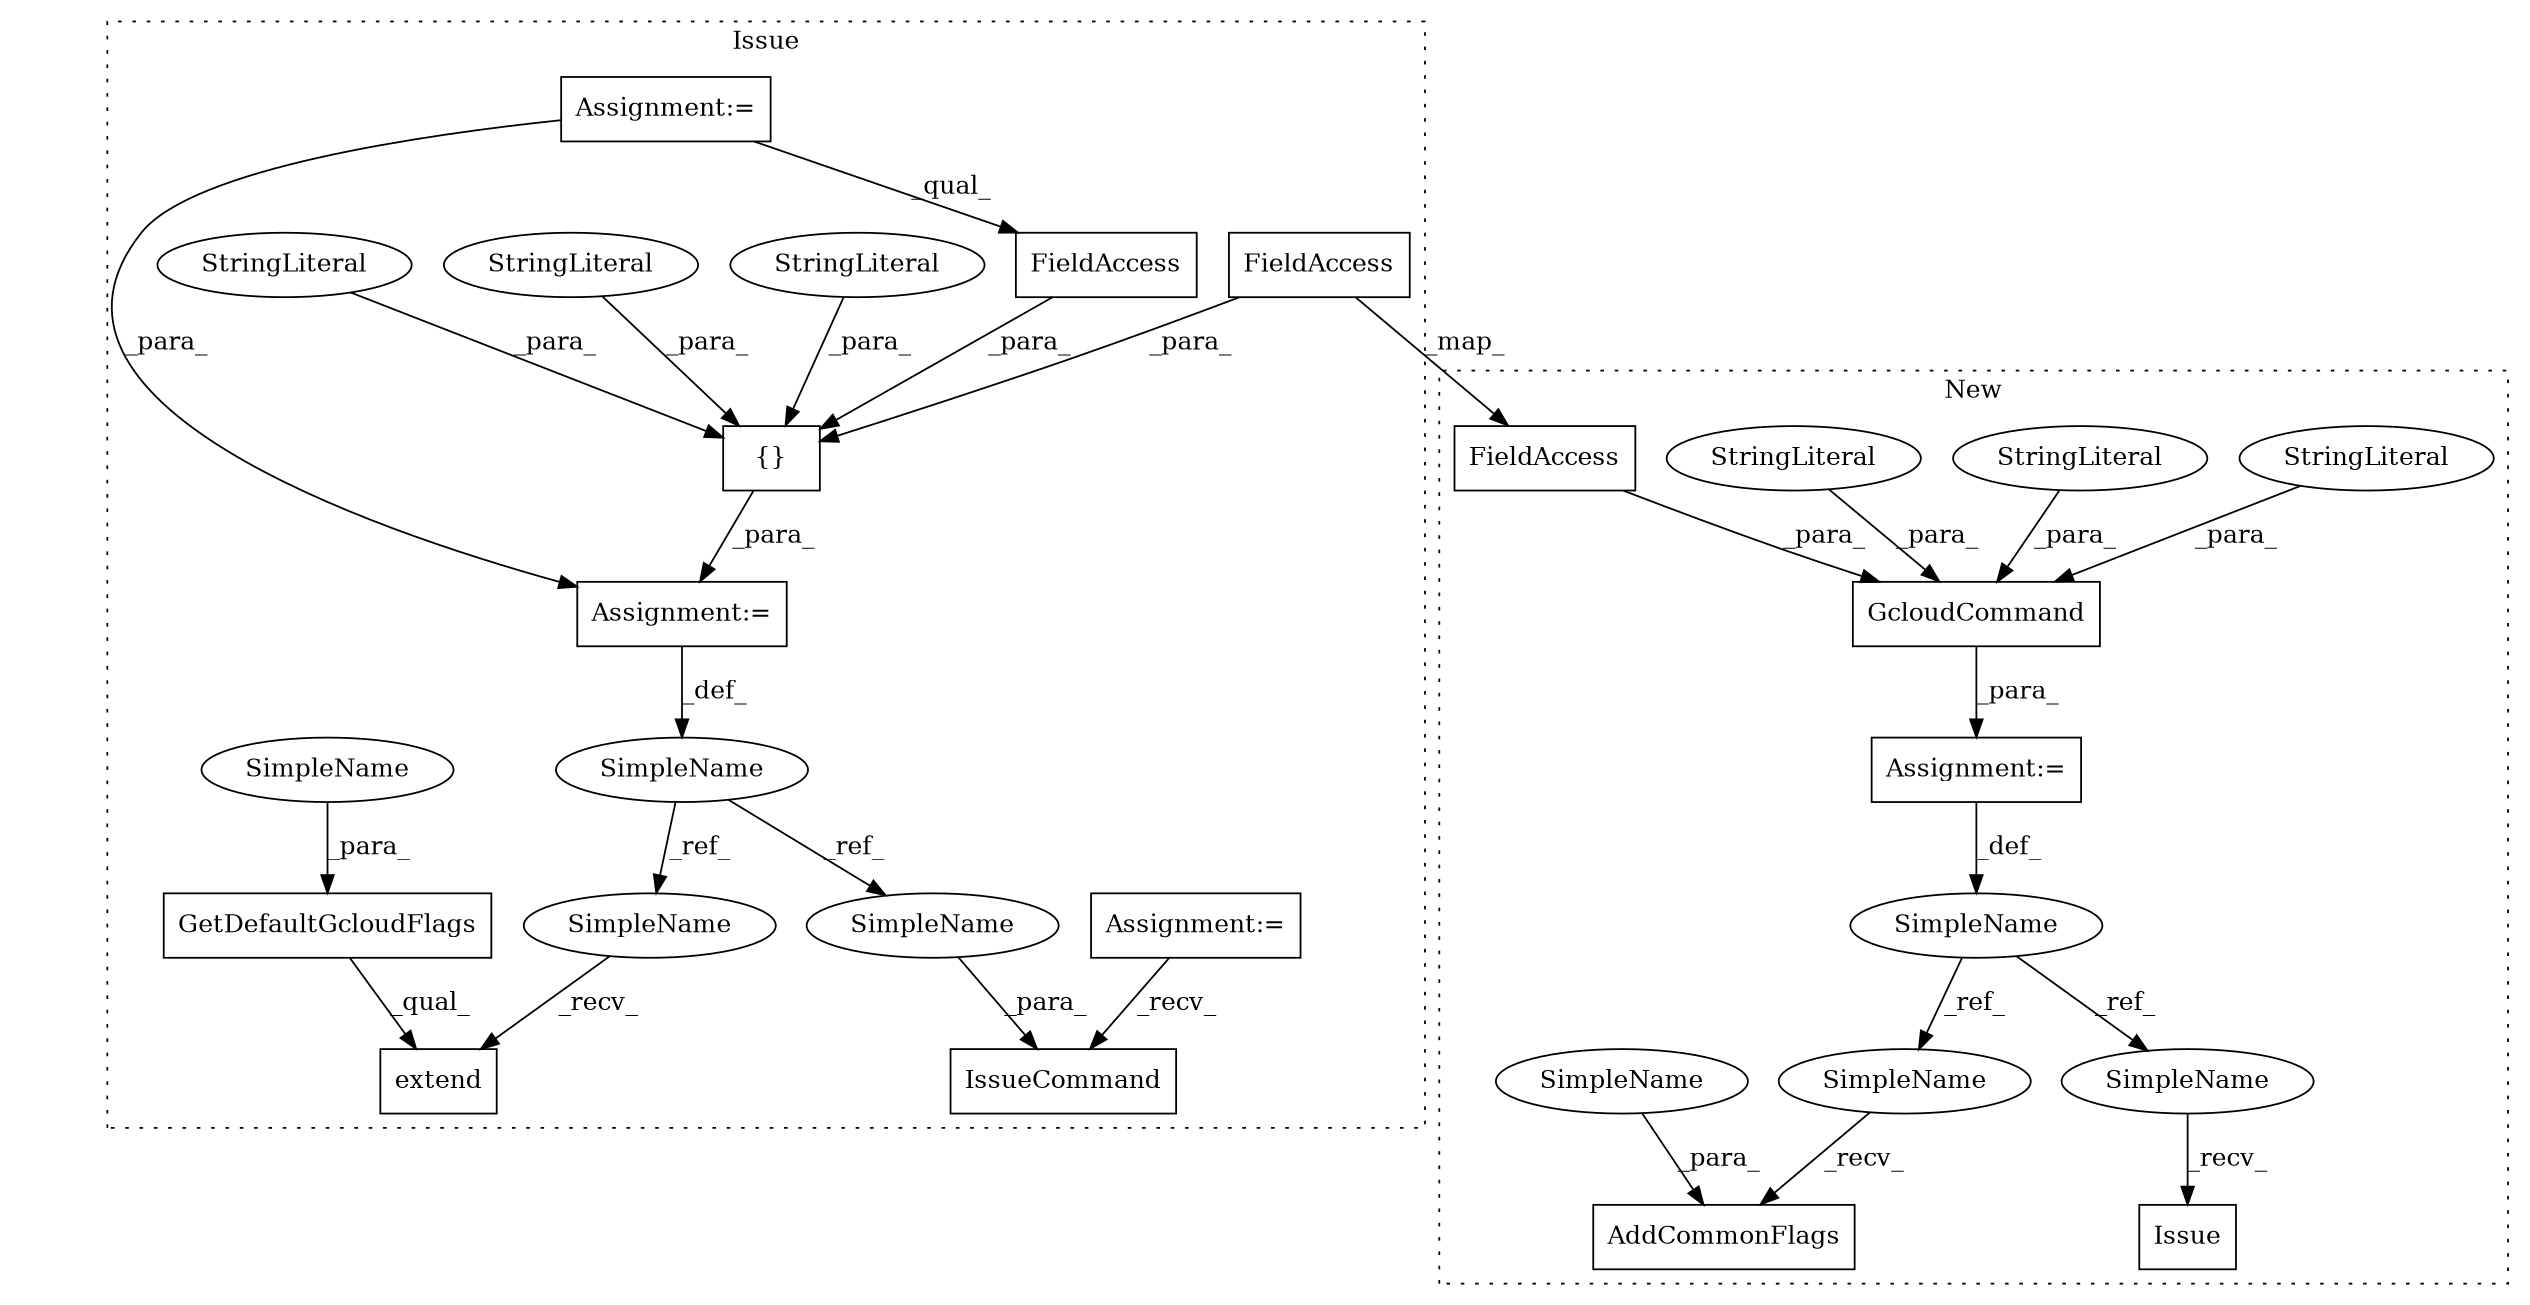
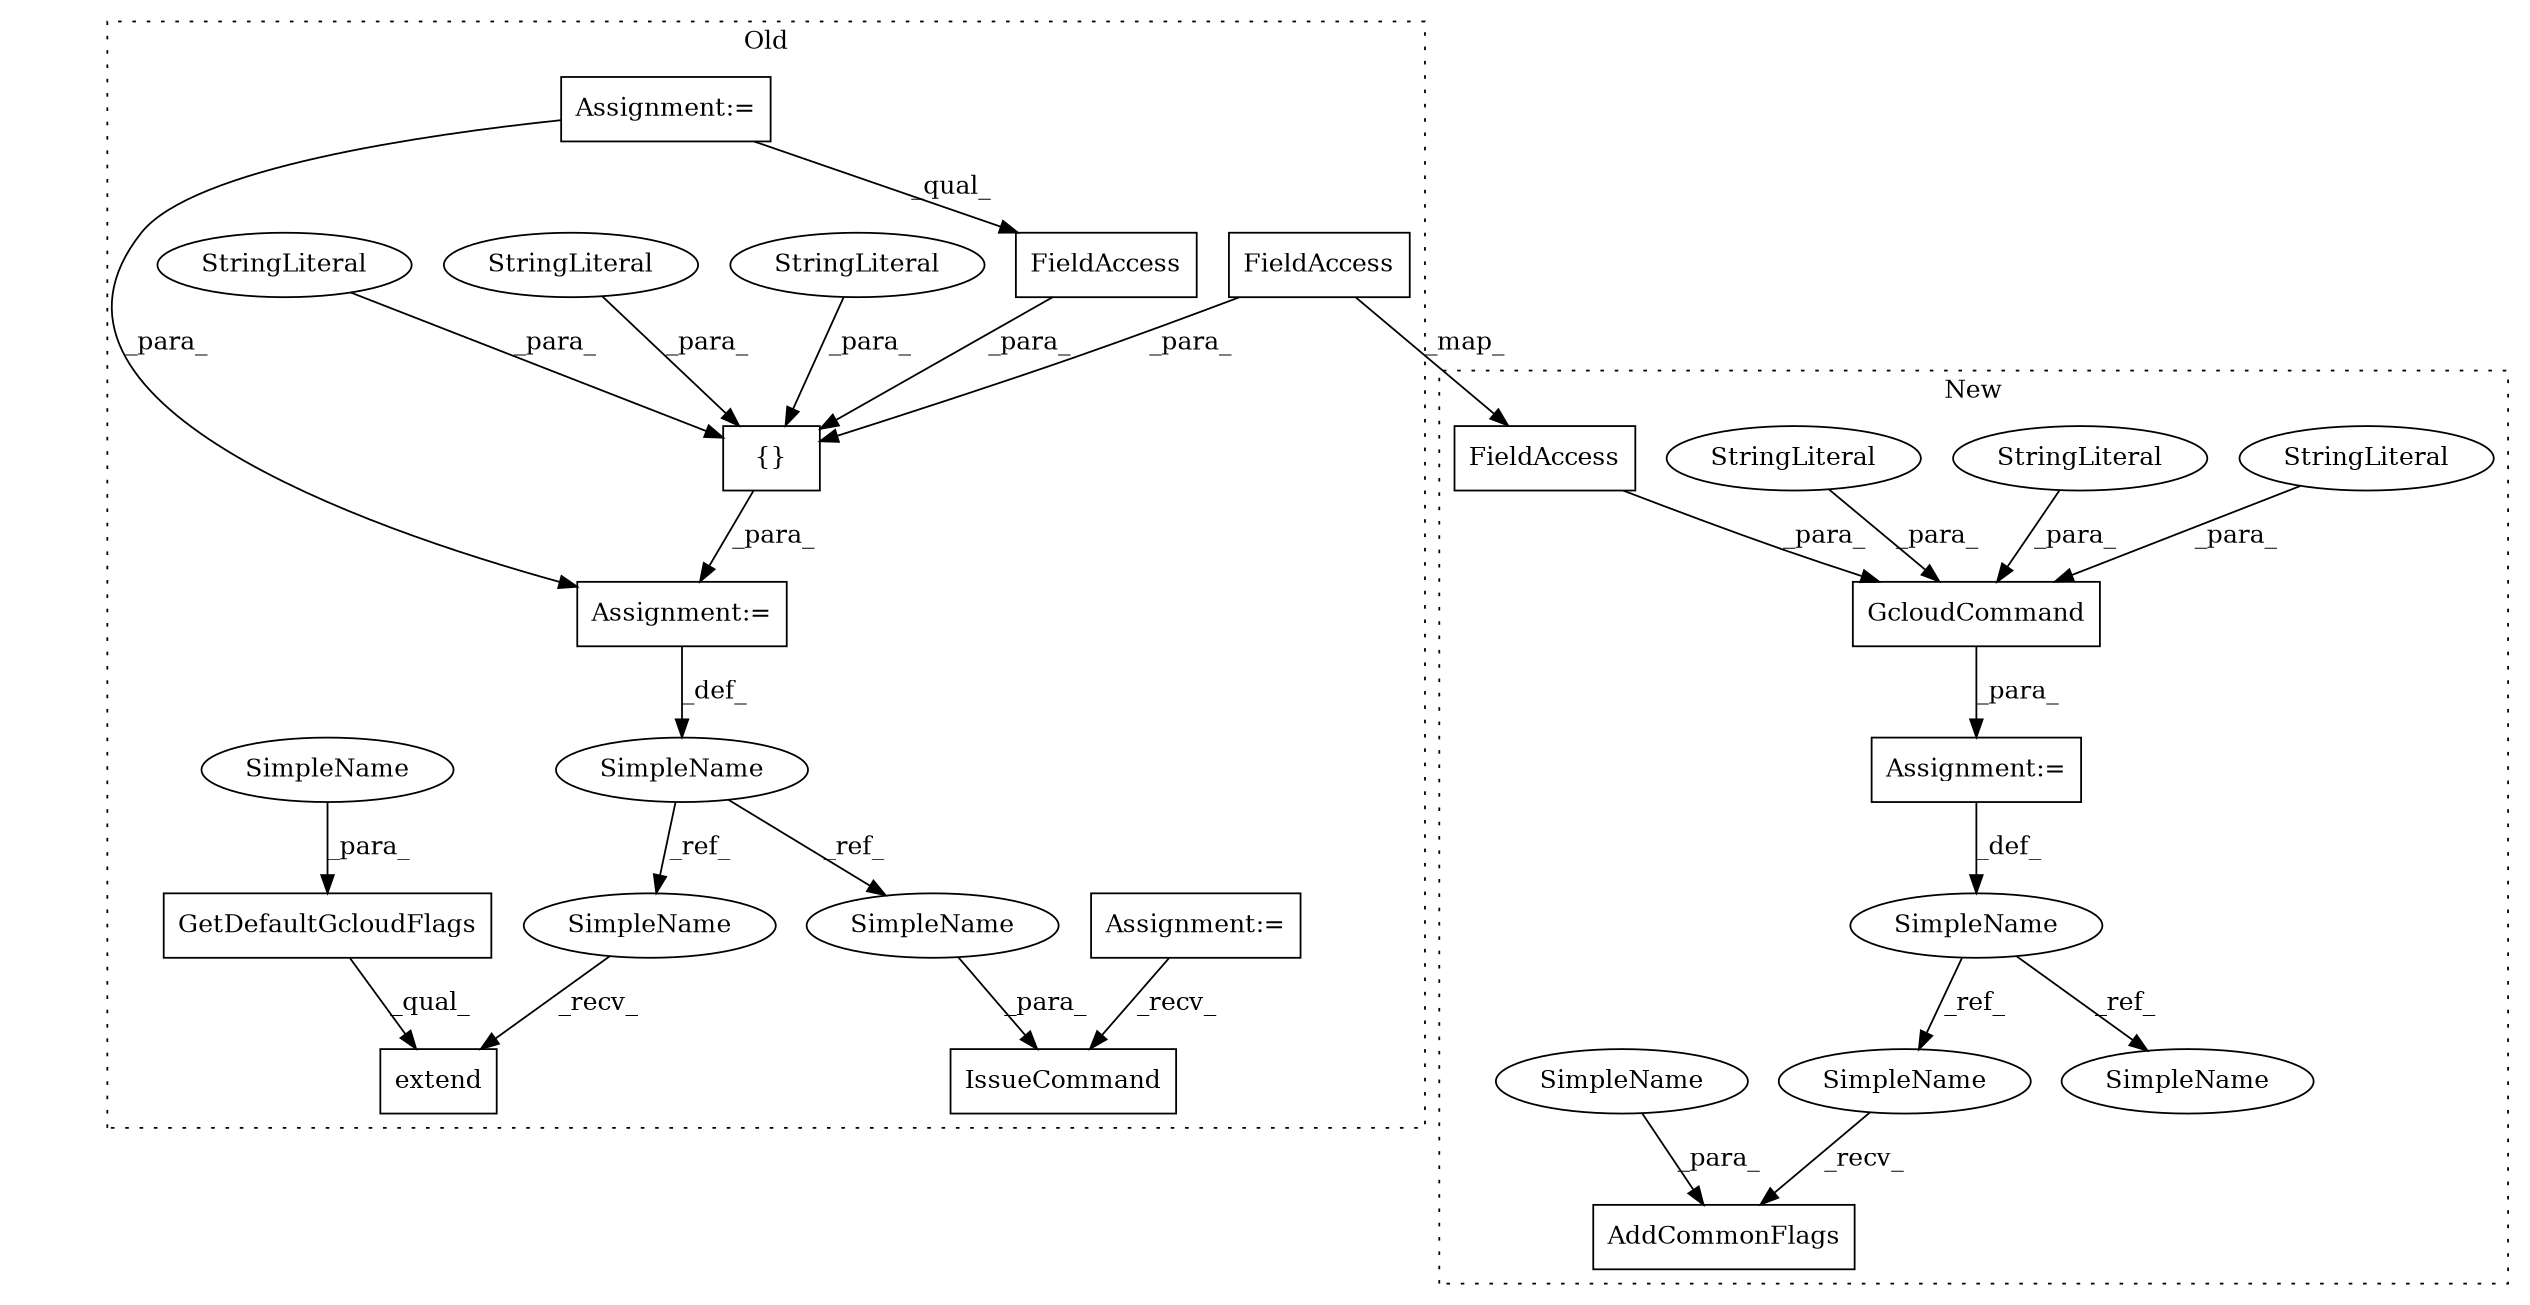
cluster "Issue": label "Issue" -> "Old"
node "Issue": removed
